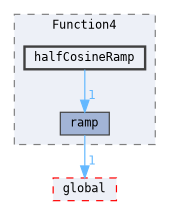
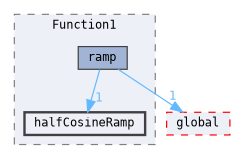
cluster "Function4": label "Function4" -> "Function1"
edge "halfCosineRamp" -> "ramp": reversed
